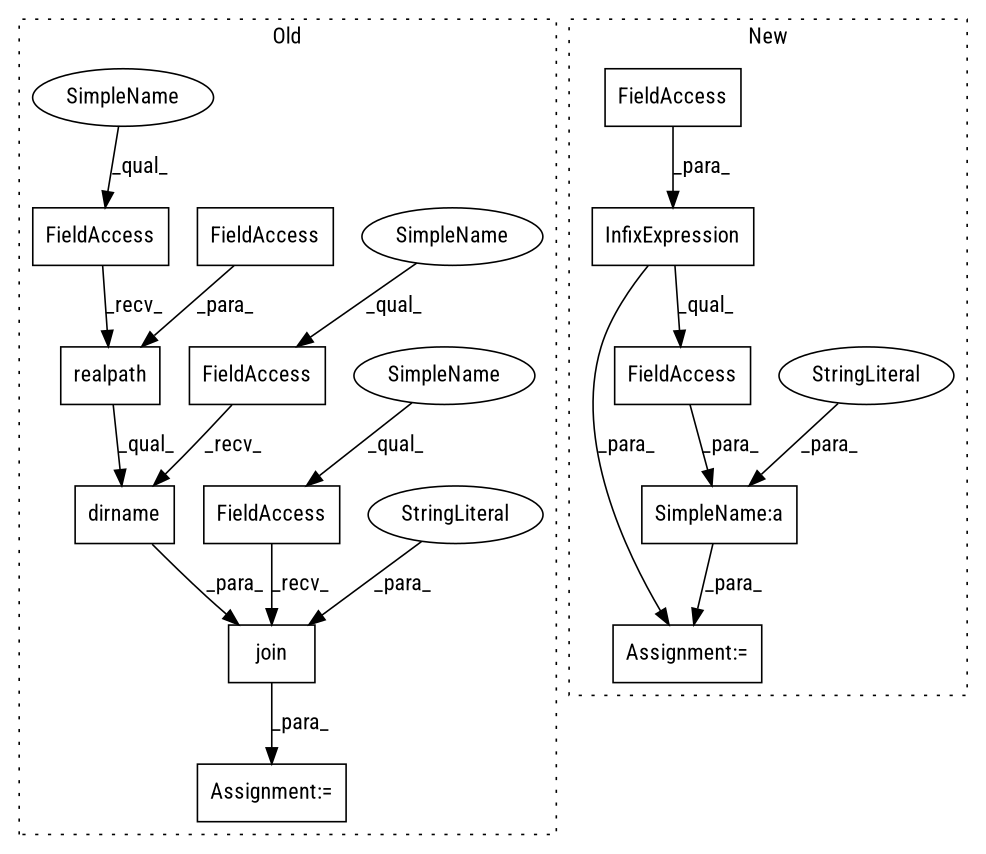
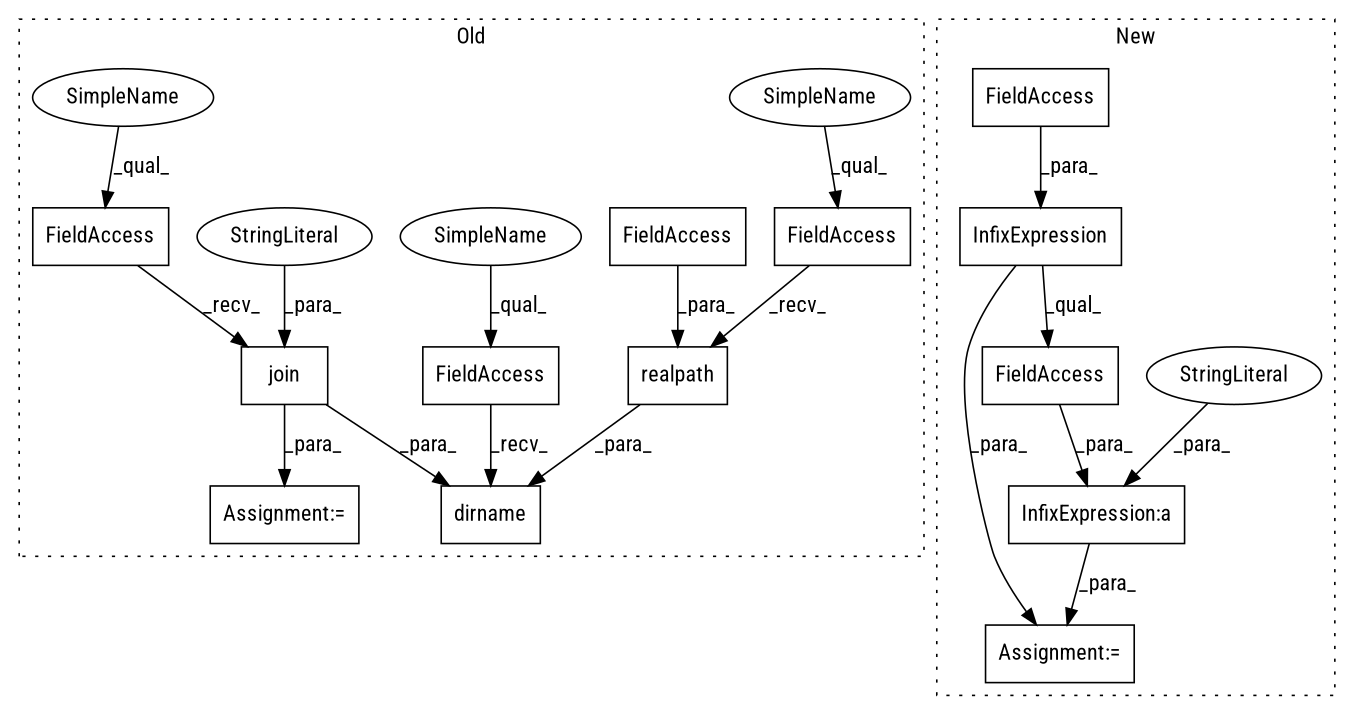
edge "realpath" -> "dirname": label "_qual_" -> "_para_"
node "SimpleName:a": label "SimpleName:a" -> "InfixExpression:a"
edge "dirname" -> "join": reversed
